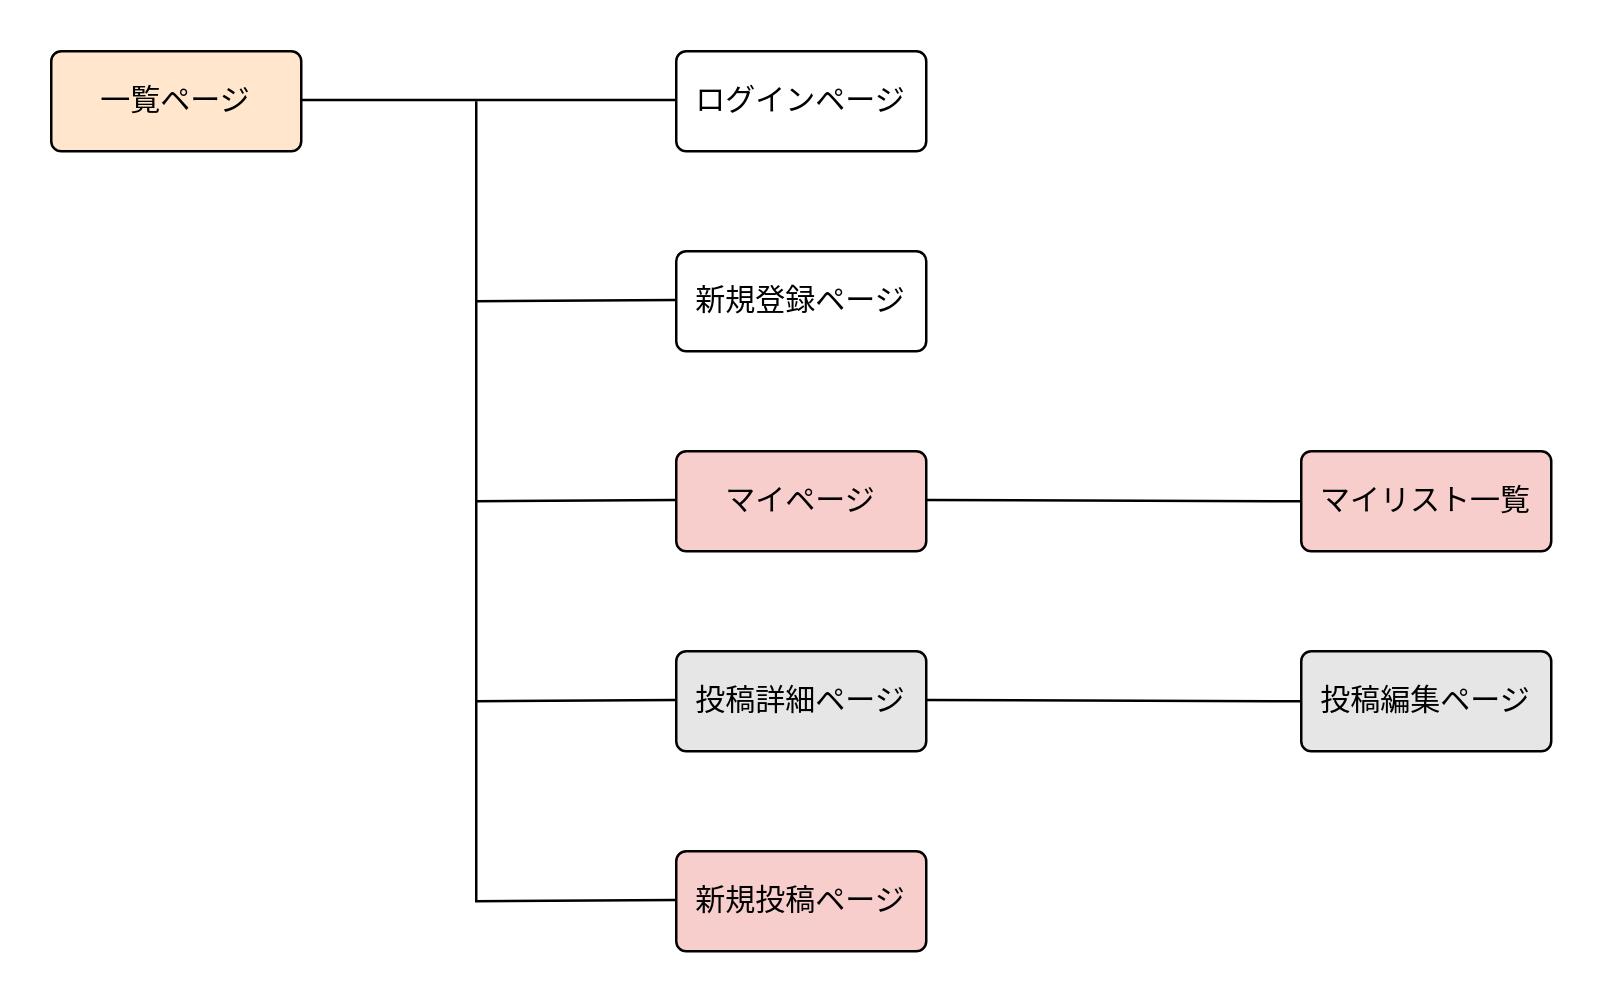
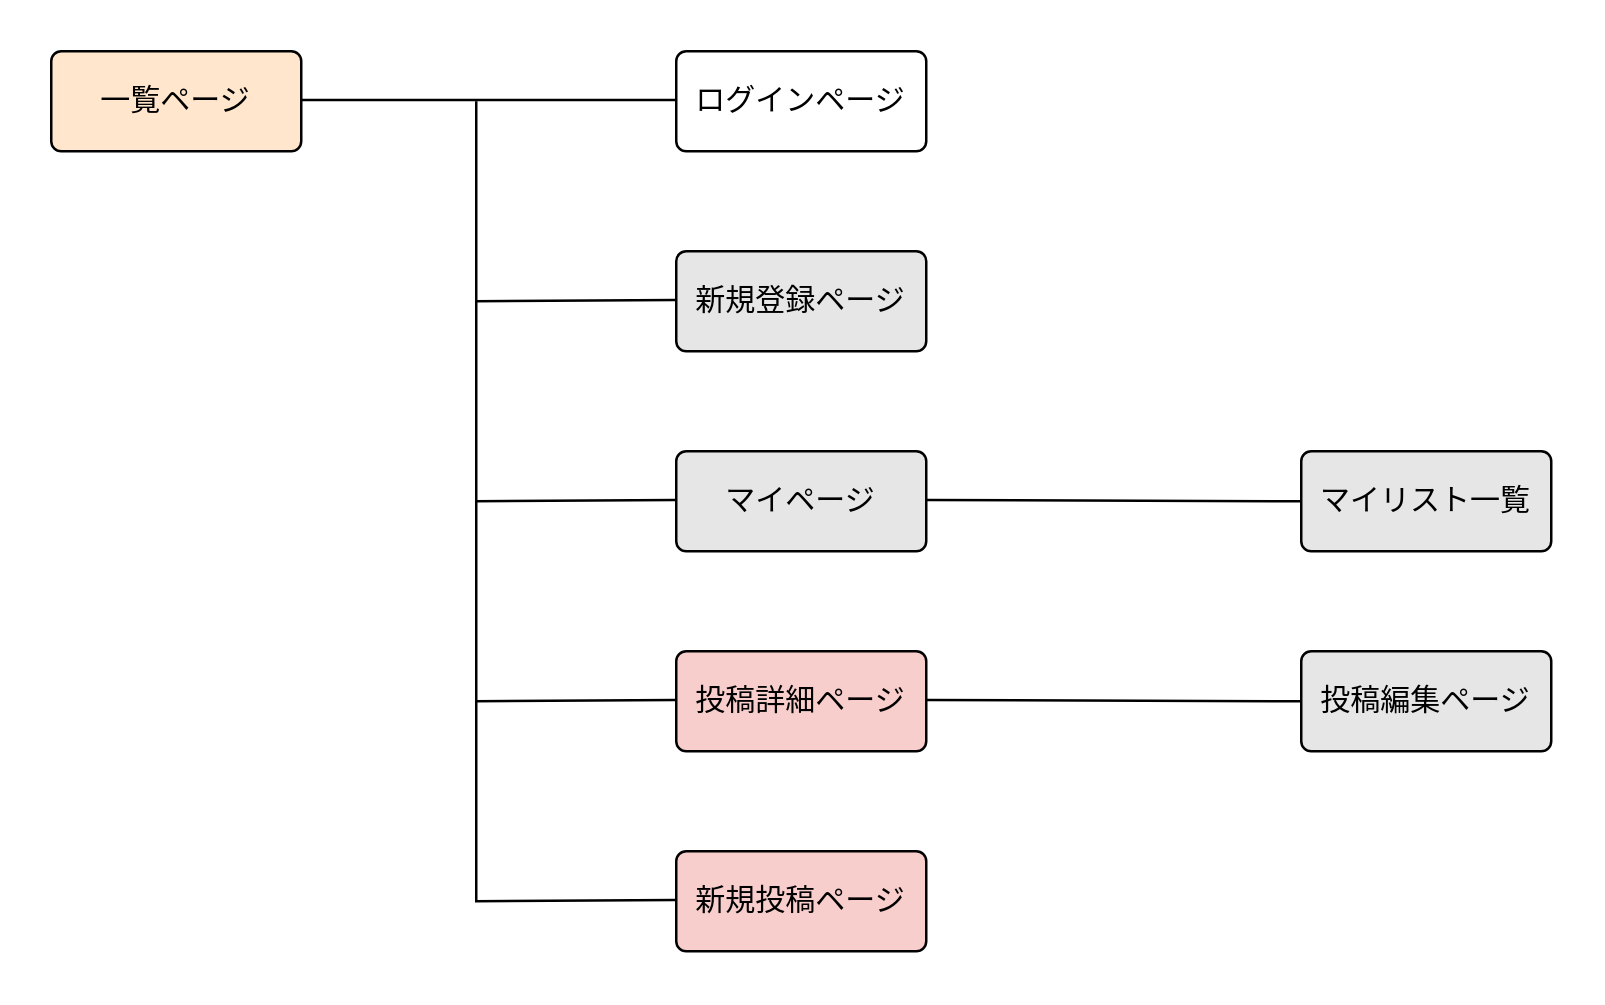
node "新規登録ページ": fillcolor #ffffff -> #e6e6e6
node "マイページ": fillcolor #f8cecc -> #e6e6e6
node "マイリスト一覧": fillcolor #f8cecc -> #e6e6e6
node "投稿詳細ページ": fillcolor #e6e6e6 -> #f8cecc
